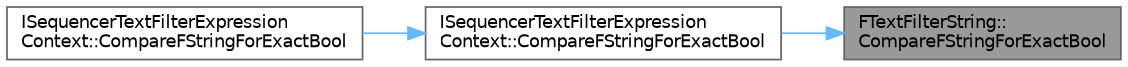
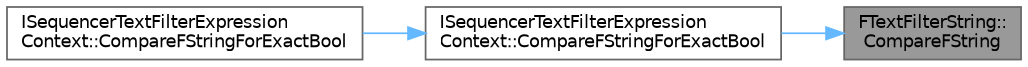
node "FTextFilterString:: CompareFStringForExactBool": label "FTextFilterString:: CompareFStringForExactBool" -> "FTextFilterString:: CompareFString"
